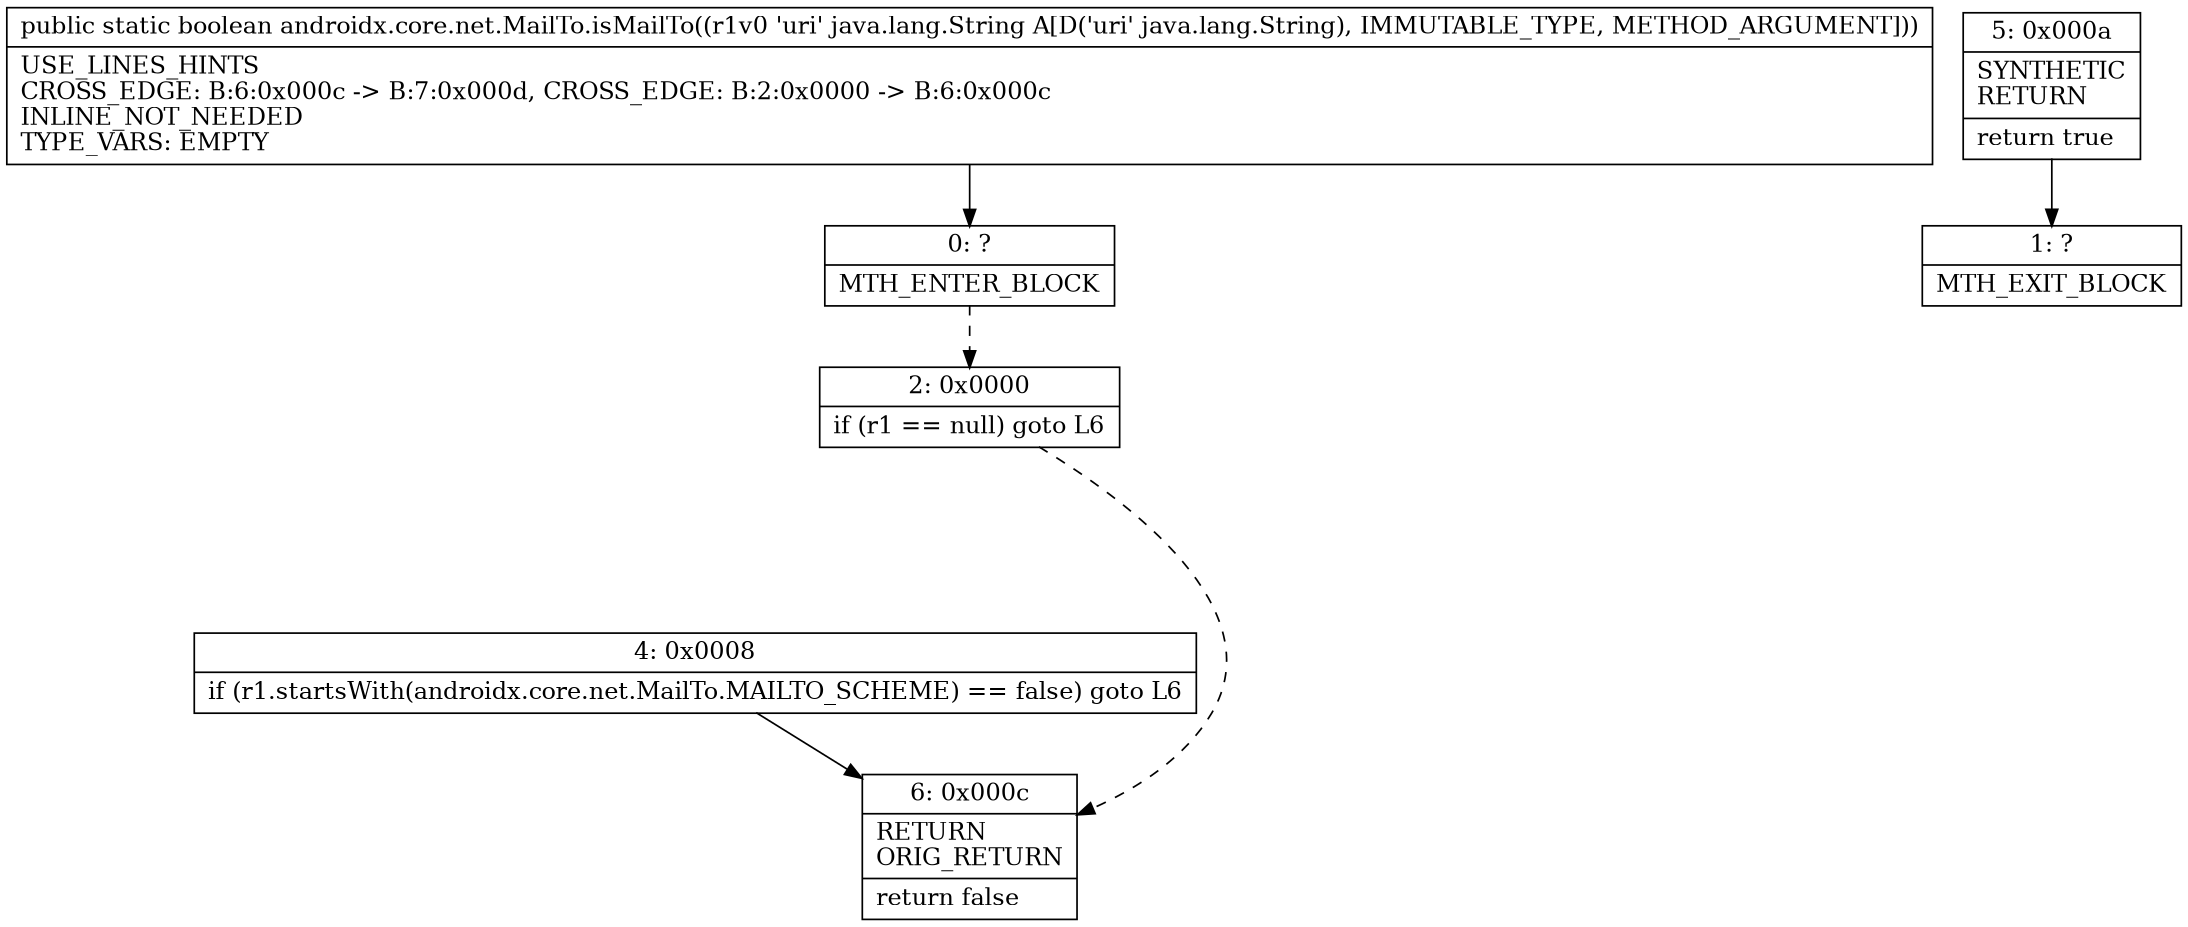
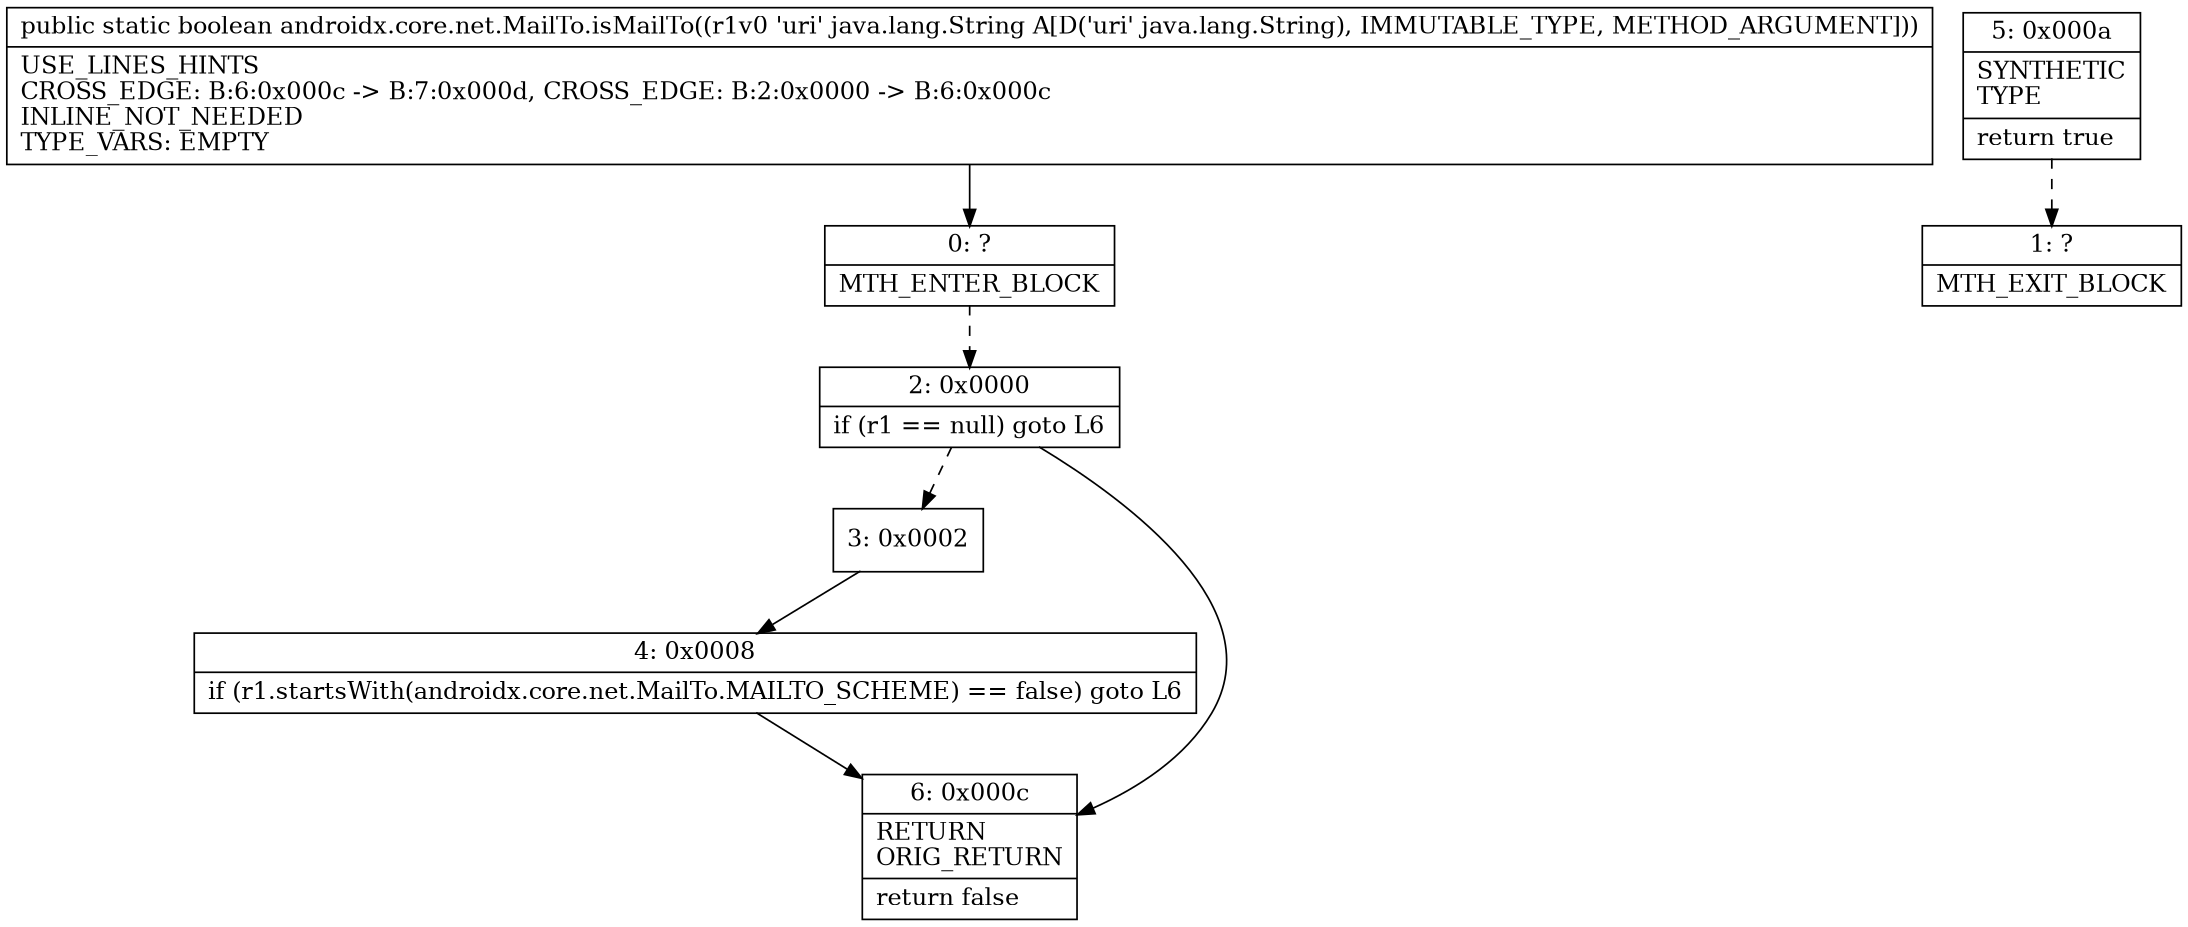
node "5: 0x000a": text "RETURN" -> "TYPE"
edge "5: 0x000a" -> "1: ?": style solid -> dashed
node "3: 0x0002": added
edge "2: 0x0000" -> "6: 0x000c": style dashed -> solid
